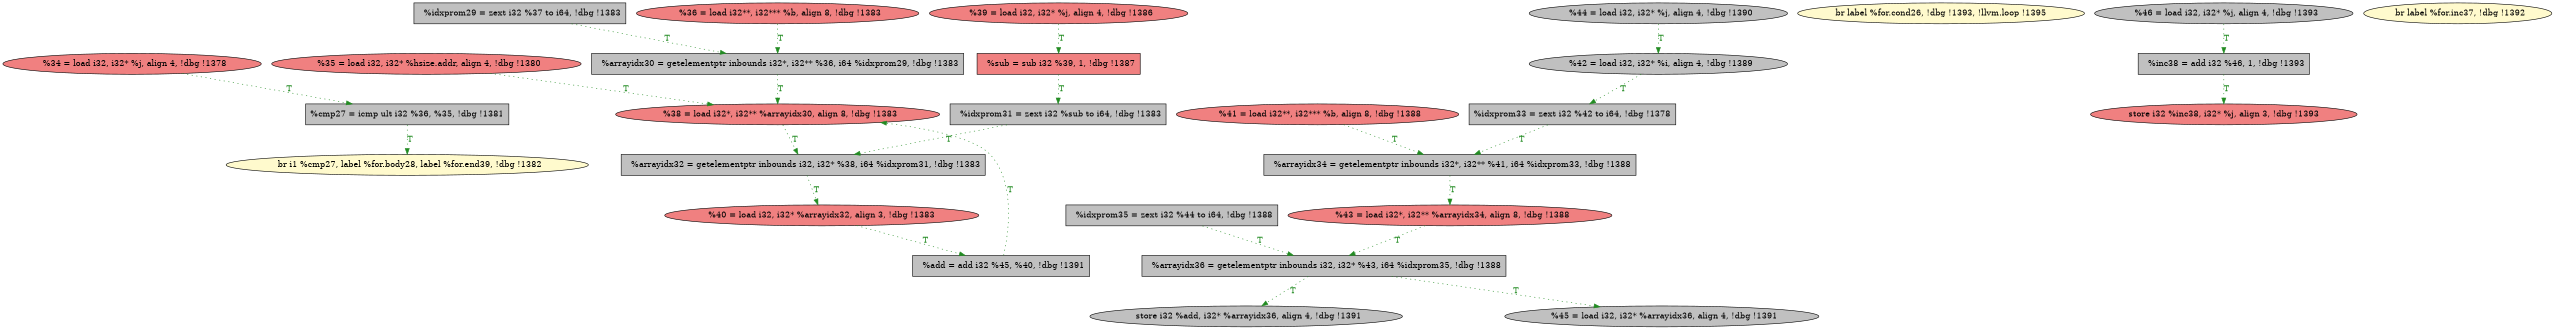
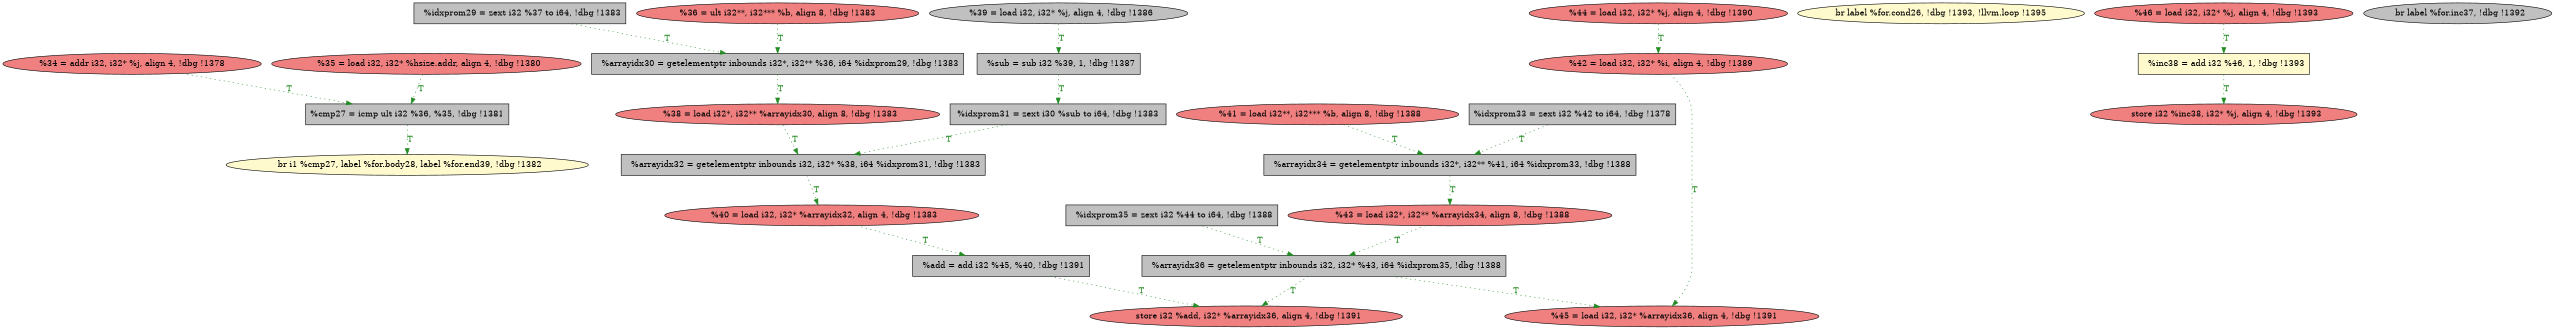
node "%36 = load i32**, i32*** %b, align 8, !dbg !1383": label "%36 = load i32**, i32*** %b, align 8, !dbg !1383" -> "%36 = ult i32**, i32*** %b, align 8, !dbg !1383"
node "%39 = load i32, i32* %j, align 4, !dbg !1386": fillcolor lightcoral -> grey
node "%44 = load i32, i32* %j, align 4, !dbg !1390": fillcolor grey -> lightcoral
node "%46 = load i32, i32* %j, align 4, !dbg !1393": fillcolor grey -> lightcoral
node "br label %for.inc37, !dbg !1392": fillcolor lemonchiffon -> grey
node "%34 = load i32, i32* %j, align 4, !dbg !1378": label "%34 = load i32, i32* %j, align 4, !dbg !1378" -> "%34 = addr i32, i32* %j, align 4, !dbg !1378"
node "%sub = sub i32 %39, 1, !dbg !1387": fillcolor lightcoral -> grey
node "%42 = load i32, i32* %i, align 4, !dbg !1389": fillcolor grey -> lightcoral
node "%inc38 = add i32 %46, 1, !dbg !1393": fillcolor grey -> lemonchiffon
edge "%42 = load i32, i32* %i, align 4, !dbg !1389" -> "%idxprom33 = zext i32 %42 to i64, !dbg !1378": now "%42 = load i32, i32* %i, align 4, !dbg !1389" -> "%45 = load i32, i32* %arrayidx36, align 4, !dbg !1391"
edge "%35 = load i32, i32* %hsize.addr, align 4, !dbg !1380" -> "%38 = load i32*, i32** %arrayidx30, align 8, !dbg !1383": now "%35 = load i32, i32* %hsize.addr, align 4, !dbg !1380" -> "%cmp27 = icmp ult i32 %36, %35, !dbg !1381"
node "%idxprom31 = zext i32 %sub to i64, !dbg !1383": label "%idxprom31 = zext i32 %sub to i64, !dbg !1383" -> "%idxprom31 = zext i30 %sub to i64, !dbg !1383"
node "store i32 %inc38, i32* %j, align 3, !dbg !1393": label "store i32 %inc38, i32* %j, align 3, !dbg !1393" -> "store i32 %inc38, i32* %j, align 4, !dbg !1393"
edge "%add = add i32 %45, %40, !dbg !1391" -> "%38 = load i32*, i32** %arrayidx30, align 8, !dbg !1383": now "%add = add i32 %45, %40, !dbg !1391" -> "store i32 %add, i32* %arrayidx36, align 4, !dbg !1391"
node "%40 = load i32, i32* %arrayidx32, align 3, !dbg !1383": label "%40 = load i32, i32* %arrayidx32, align 3, !dbg !1383" -> "%40 = load i32, i32* %arrayidx32, align 4, !dbg !1383"
node "store i32 %add, i32* %arrayidx36, align 4, !dbg !1391": fillcolor grey -> lightcoral
node "%45 = load i32, i32* %arrayidx36, align 4, !dbg !1391": fillcolor grey -> lightcoral
